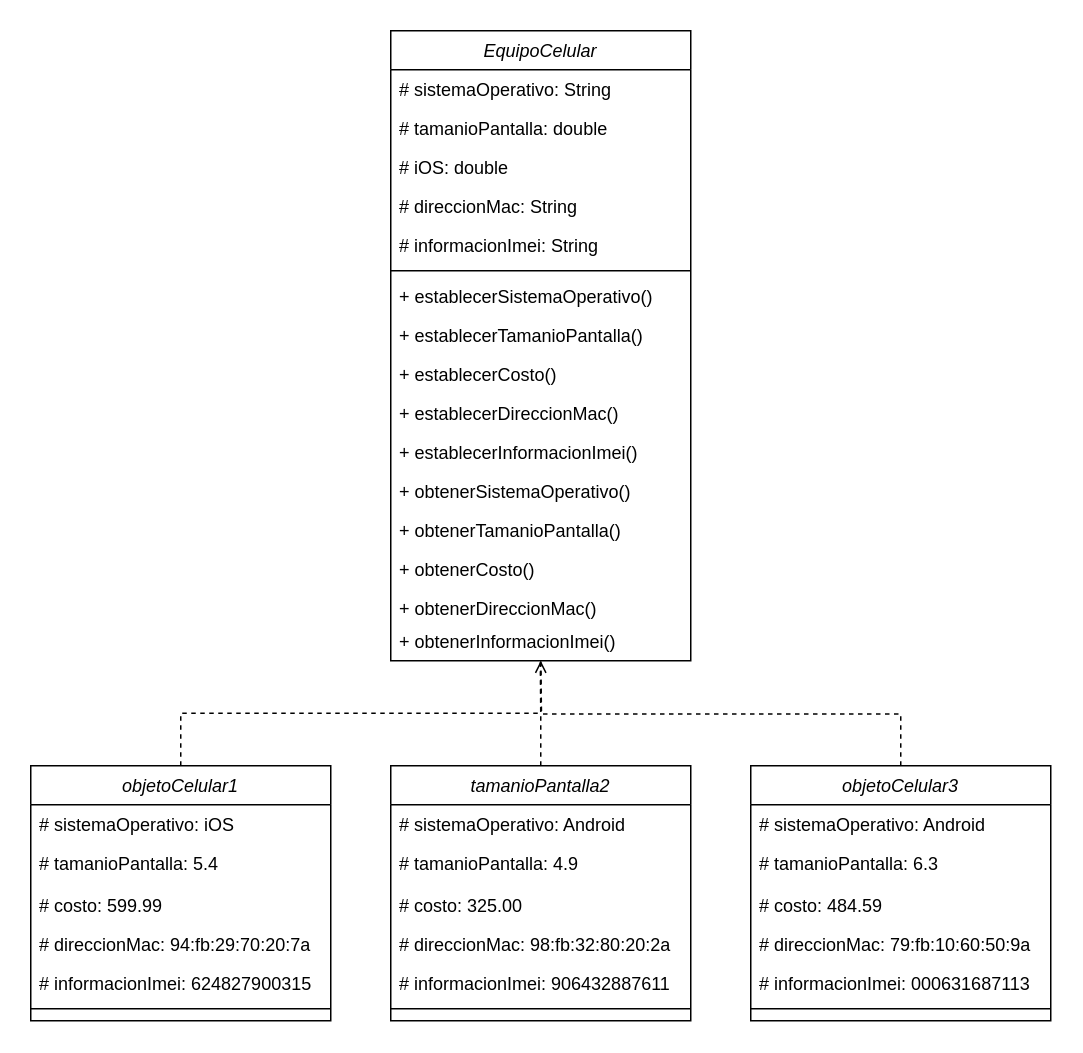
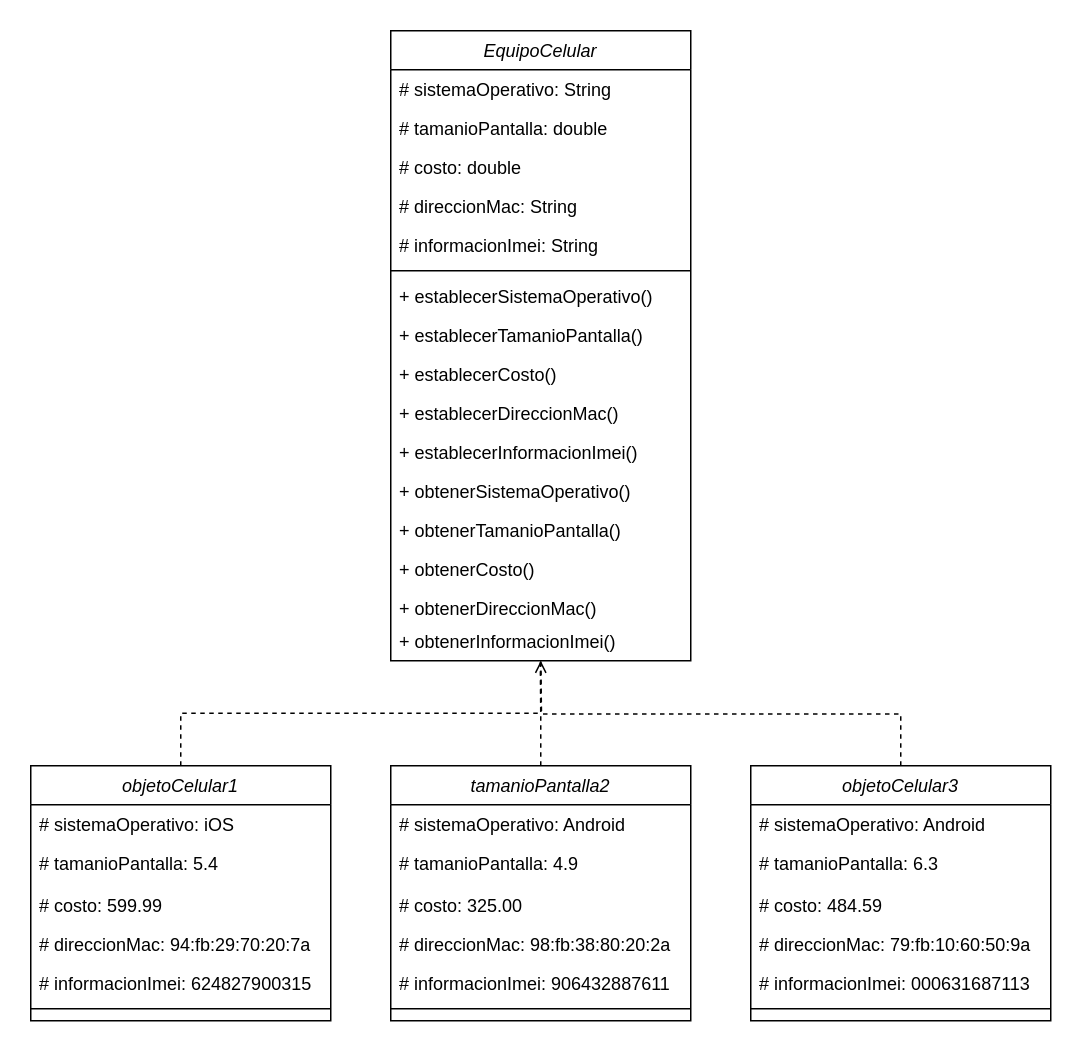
node "# iOS: double": label "# iOS: double" -> "# costo: double"
node "# direccionMac: 98:fb:32:80:20:2a": label "# direccionMac: 98:fb:32:80:20:2a" -> "# direccionMac: 98:fb:38:80:20:2a"
